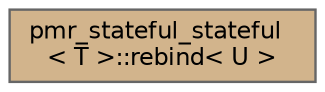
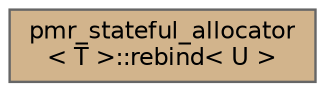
node "pmr_stateful_stateful < T >::rebind< U >": label "pmr_stateful_stateful < T >::rebind< U >" -> "pmr_stateful_allocator < T >::rebind< U >"
